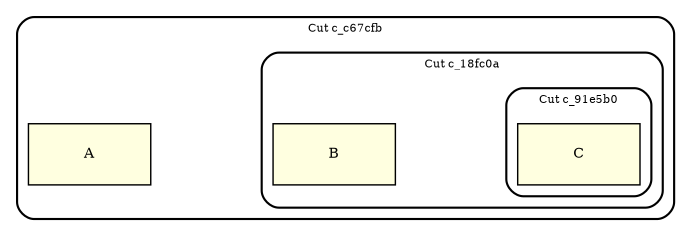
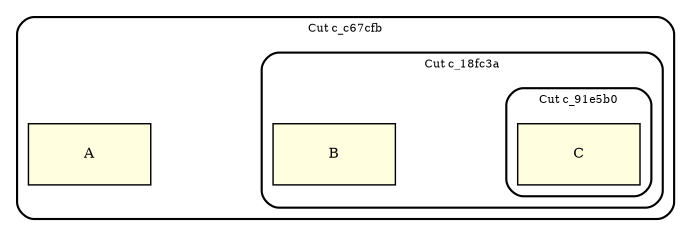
cluster "Cut c_18fc0a": label "Cut c_18fc0a" -> "Cut c_18fc3a"
